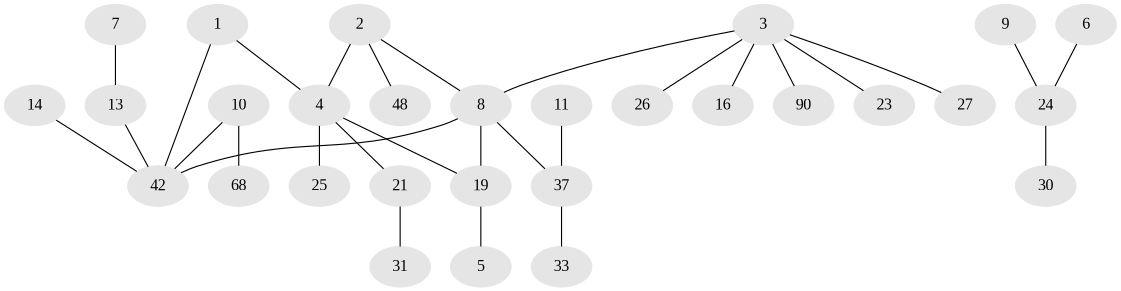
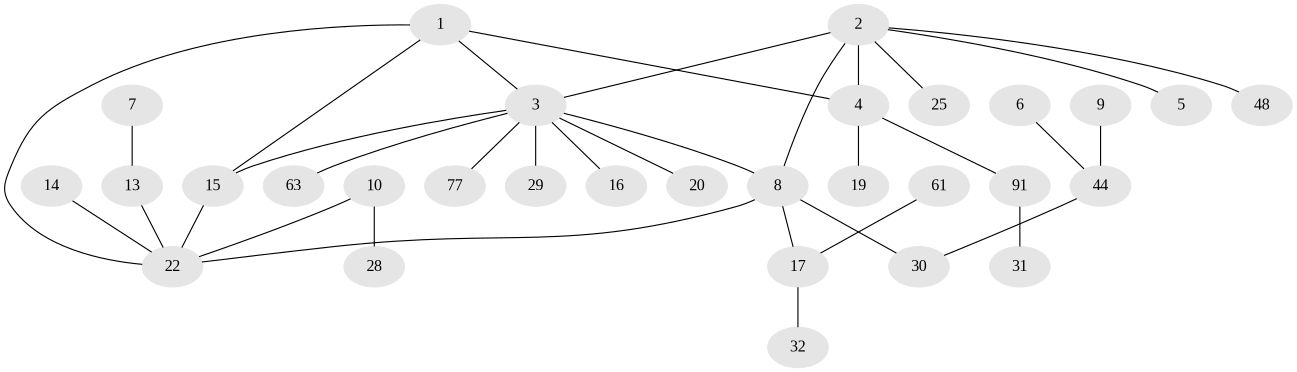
edge "1" -- "3": added
edge "2" -- "3": added
node "11": label "11" -> "61"
node "26": label "26" -> "29"
node "90": label "90" -> "20"
node "23": label "23" -> "63"
node "27": label "27" -> "77"
node "24": label "24" -> "44"
edge "4" -- "25": now "2" -- "25"
edge "8" -- "19": now "8" -- "30"
node "42": label "42" -> "22"
node "15": added
node "68": label "68" -> "28"
node "21": label "21" -> "91"
node "37": label "37" -> "17"
edge "19" -- "5": now "2" -- "5"
node "33": label "33" -> "32"
